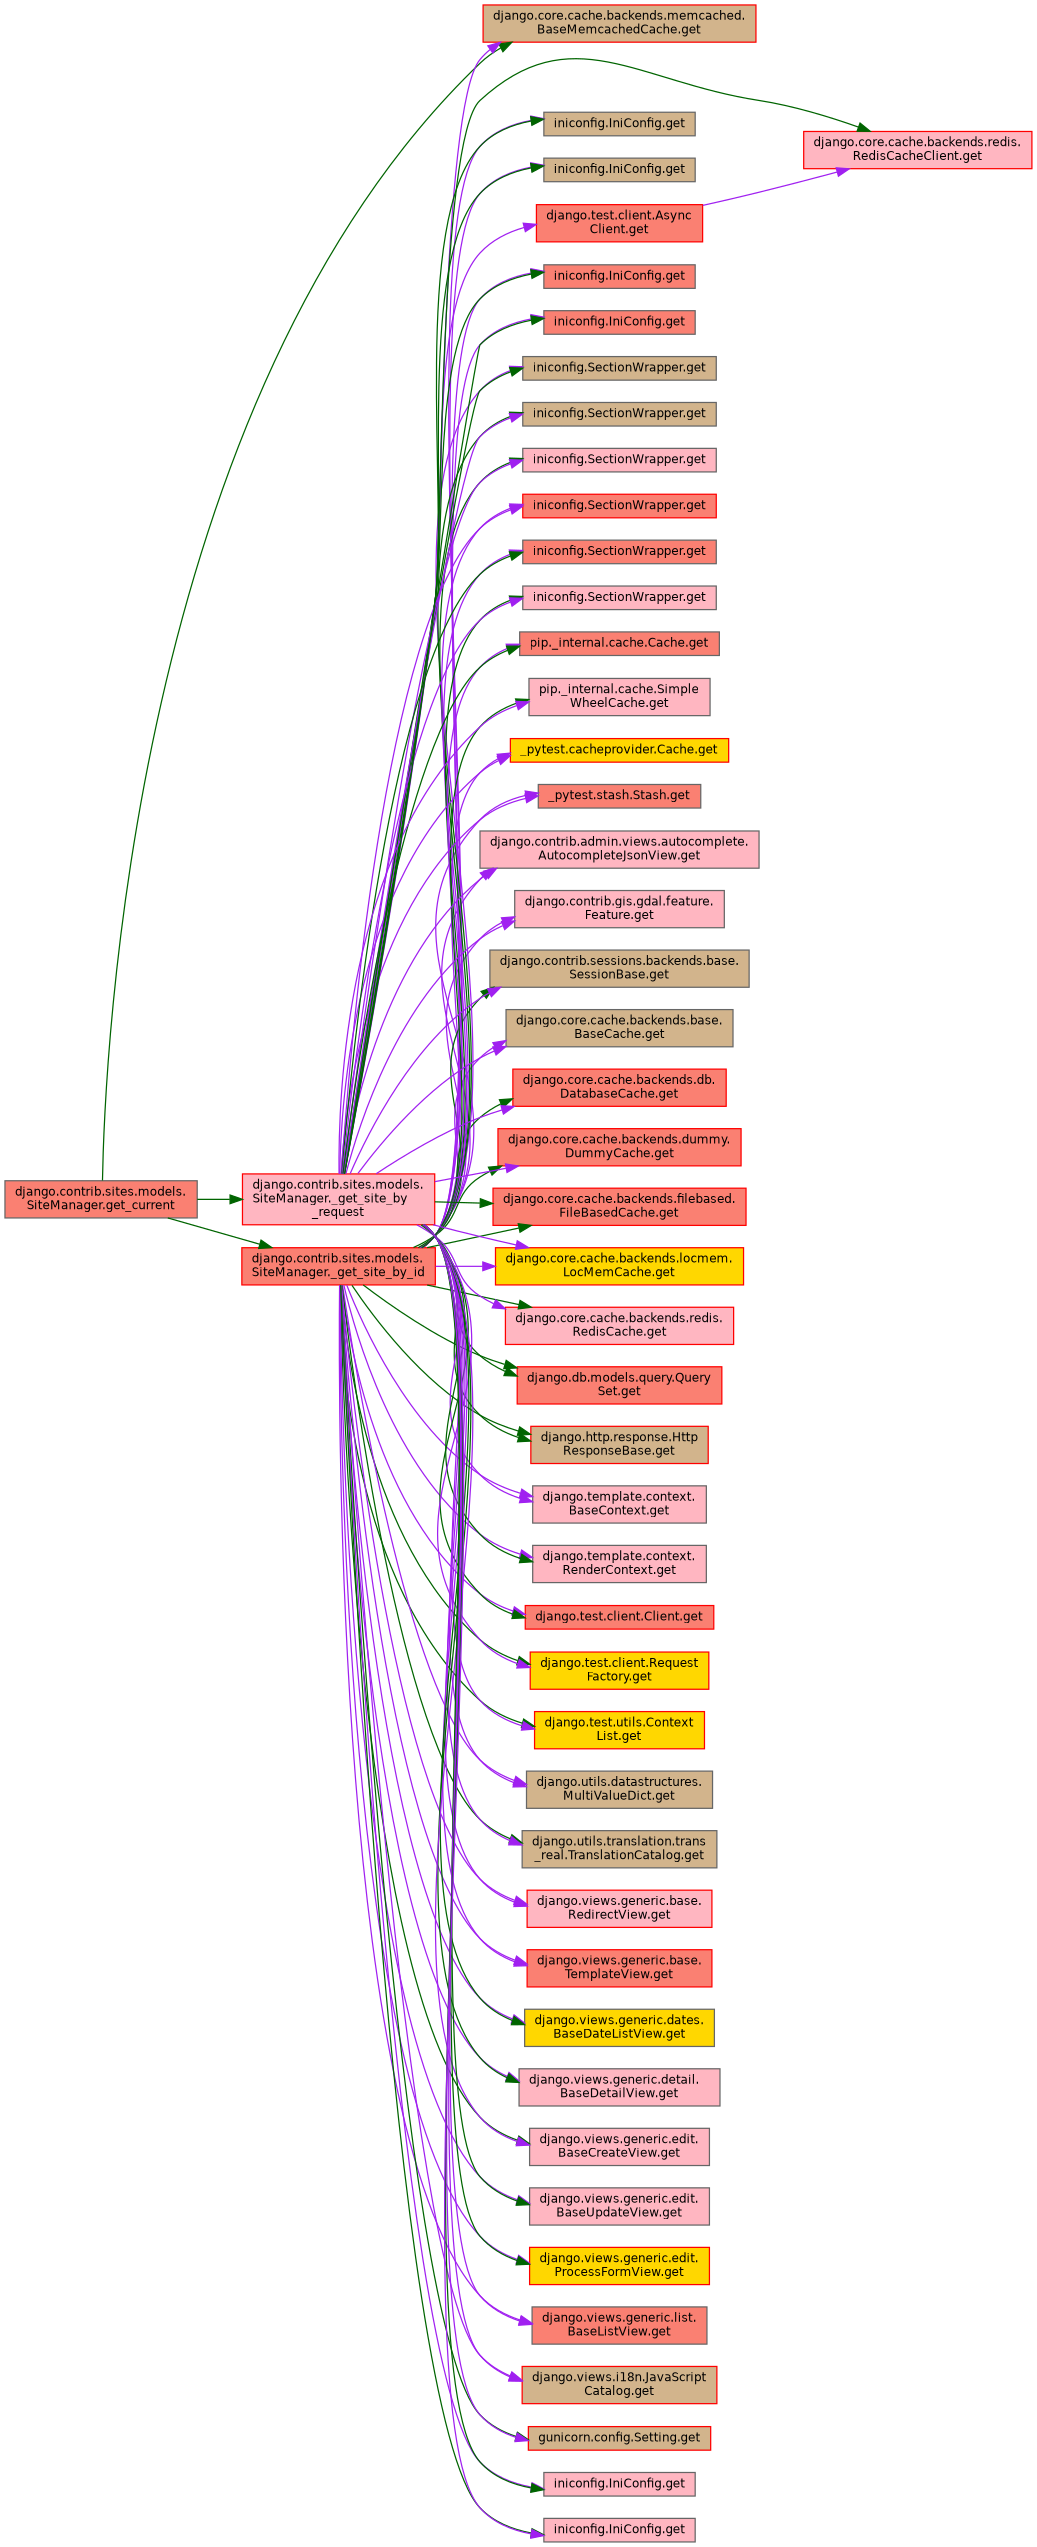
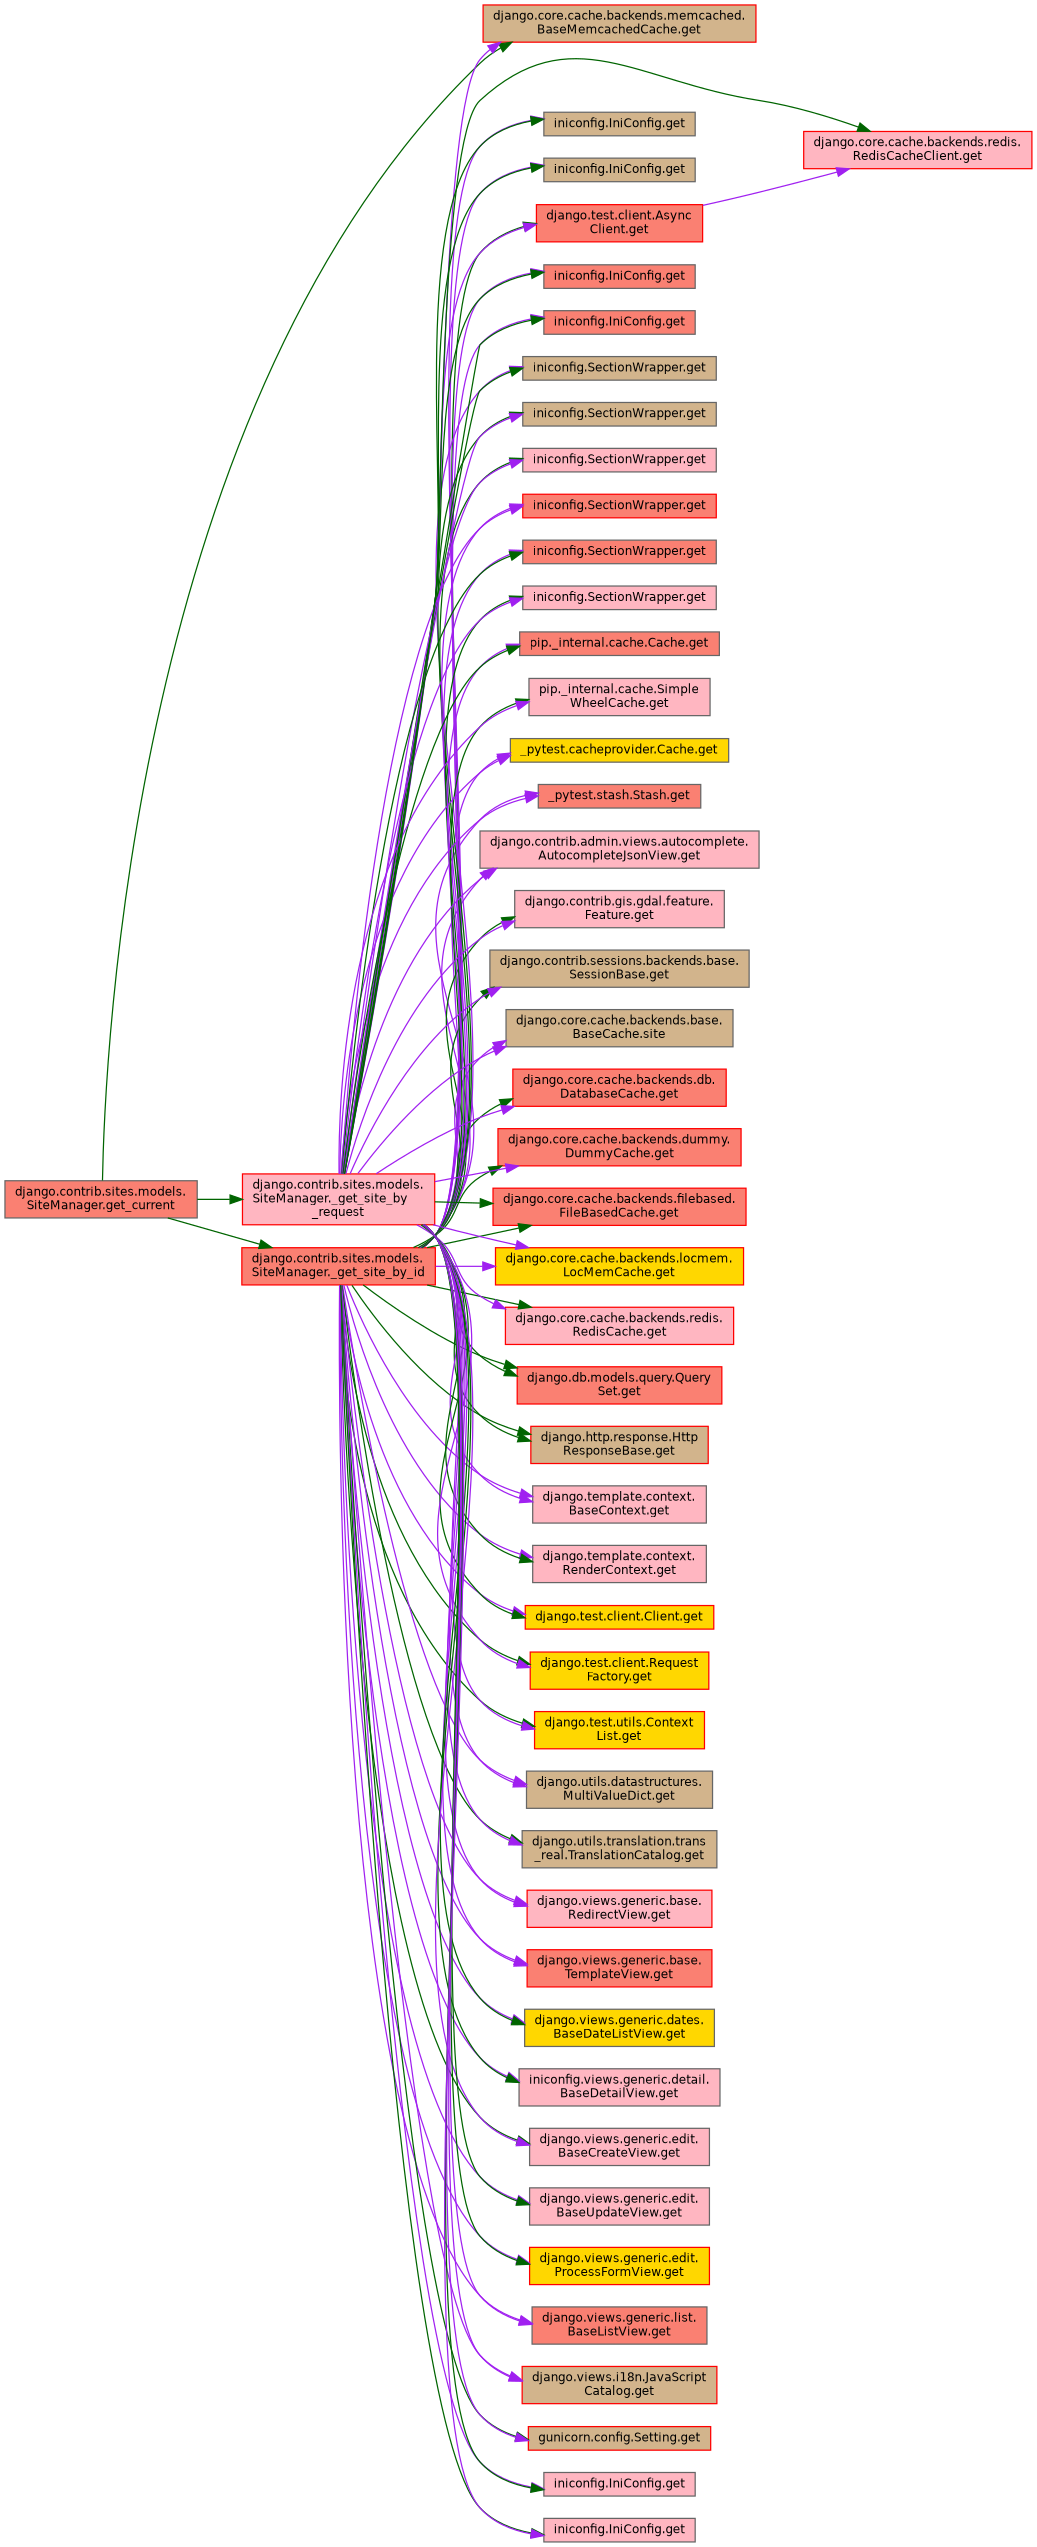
edge "django.contrib.sites.models. SiteManager._get_site_by_id" -> "django.test.client.Async Client.get": added
node "_pytest.cacheprovider.Cache.get": color red -> grey40
node "django.core.cache.backends.base. BaseCache.get": label "django.core.cache.backends.base. BaseCache.get" -> "django.core.cache.backends.base. BaseCache.site"
edge "django.contrib.sites.models. SiteManager._get_site_by_id" -> "django.contrib.gis.gdal.feature. Feature.get": color purple -> darkgreen
node "django.test.client.Client.get": fillcolor salmon -> gold
node "django.views.generic.detail. BaseDetailView.get": label "django.views.generic.detail. BaseDetailView.get" -> "iniconfig.views.generic.detail. BaseDetailView.get"
